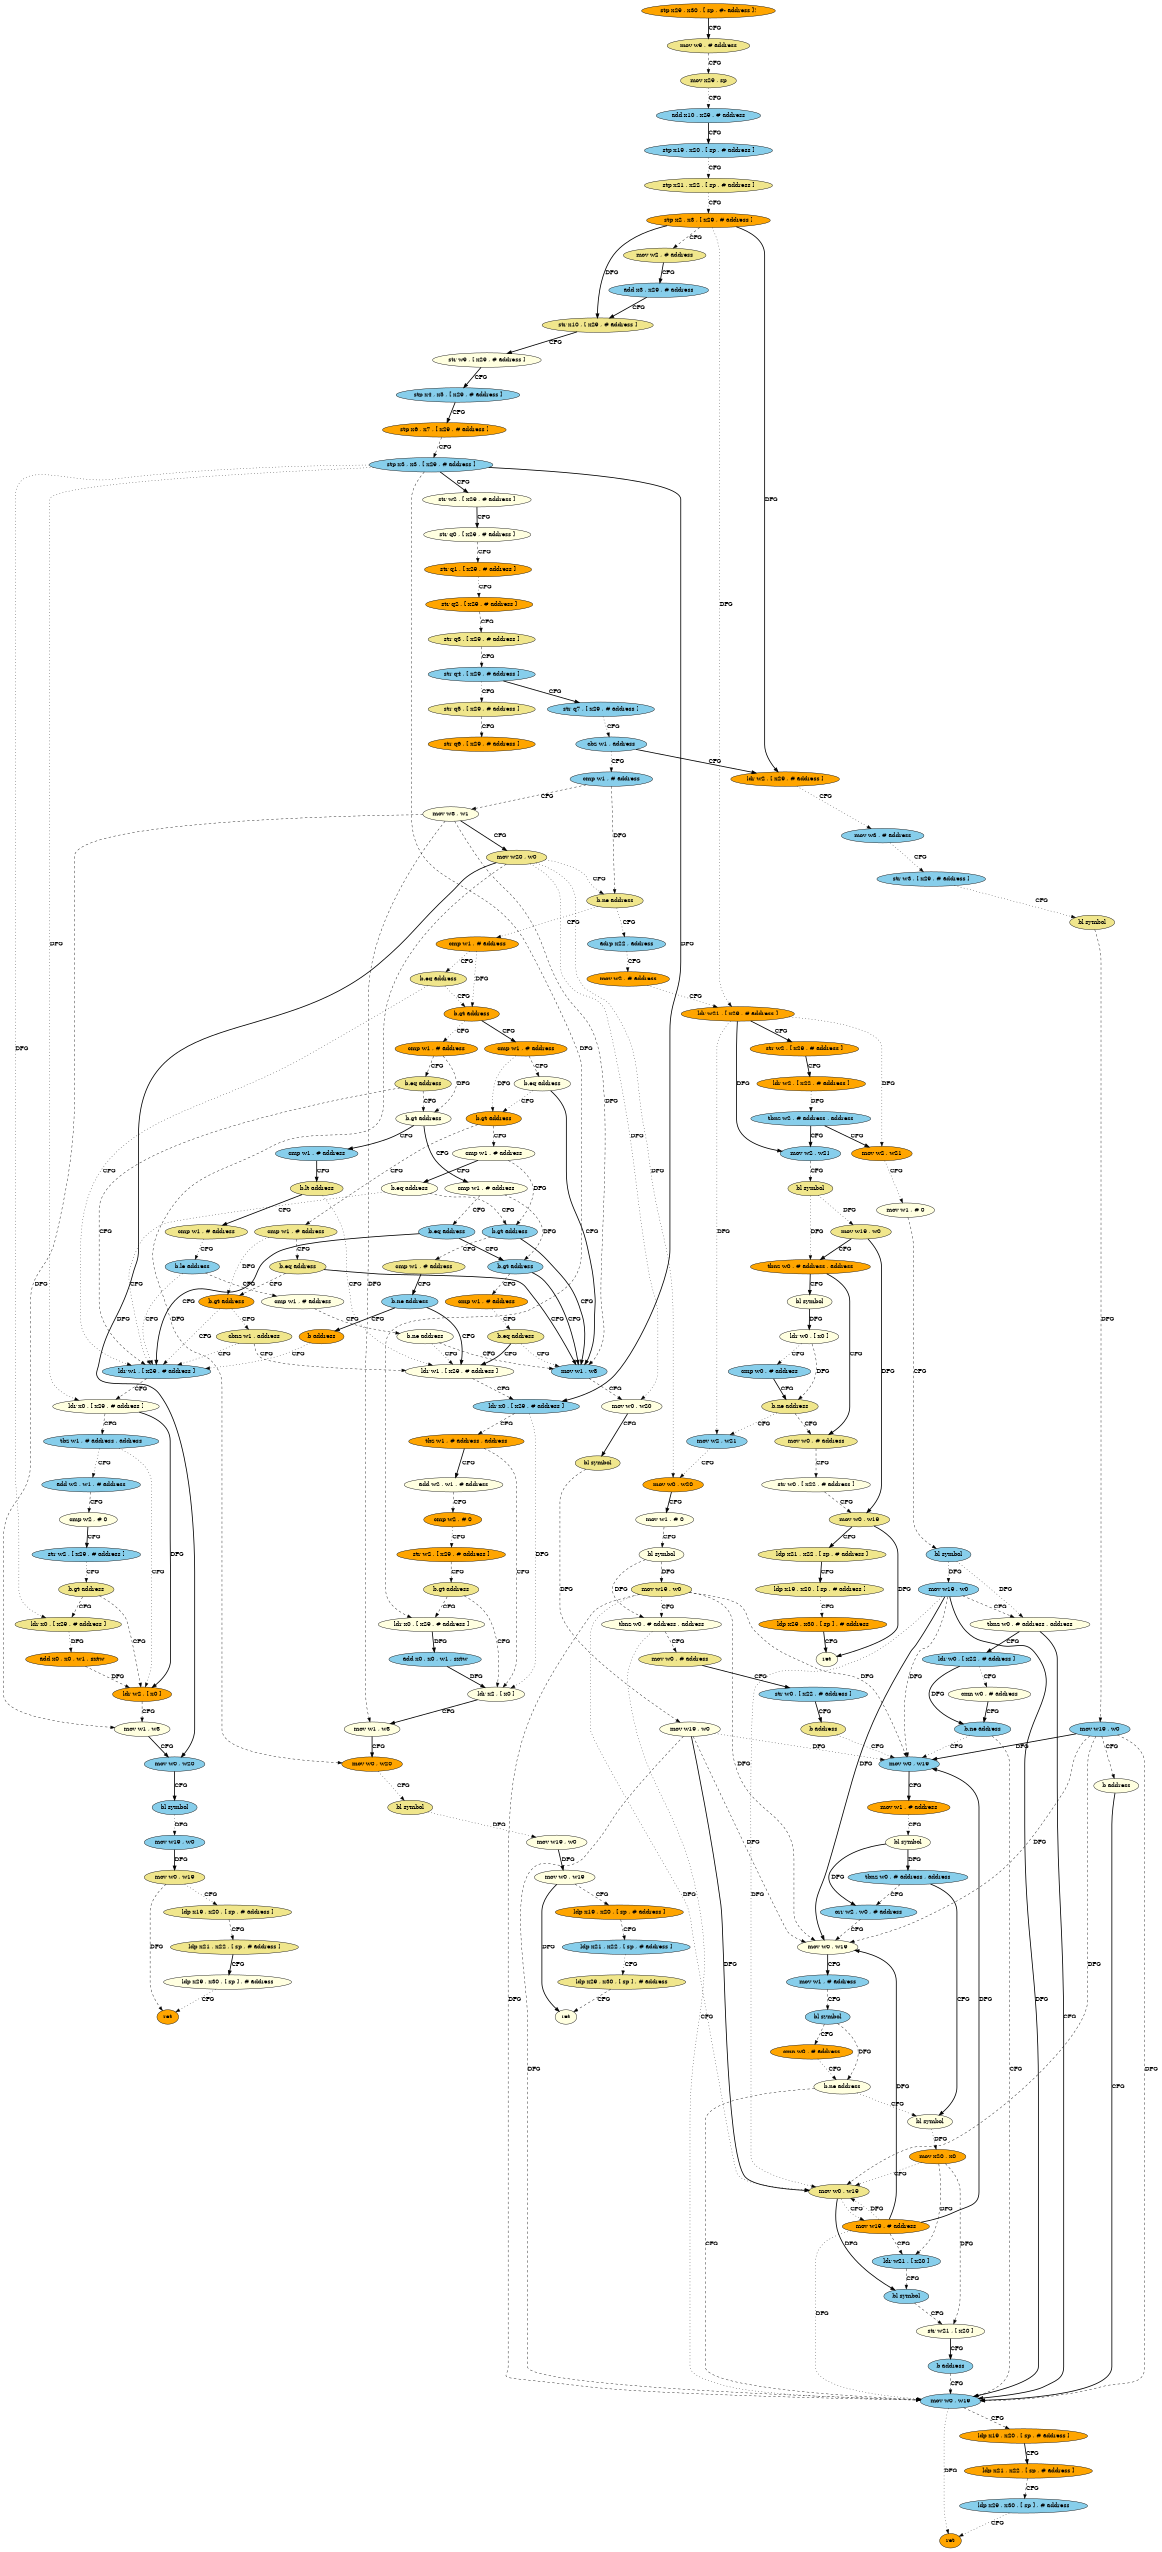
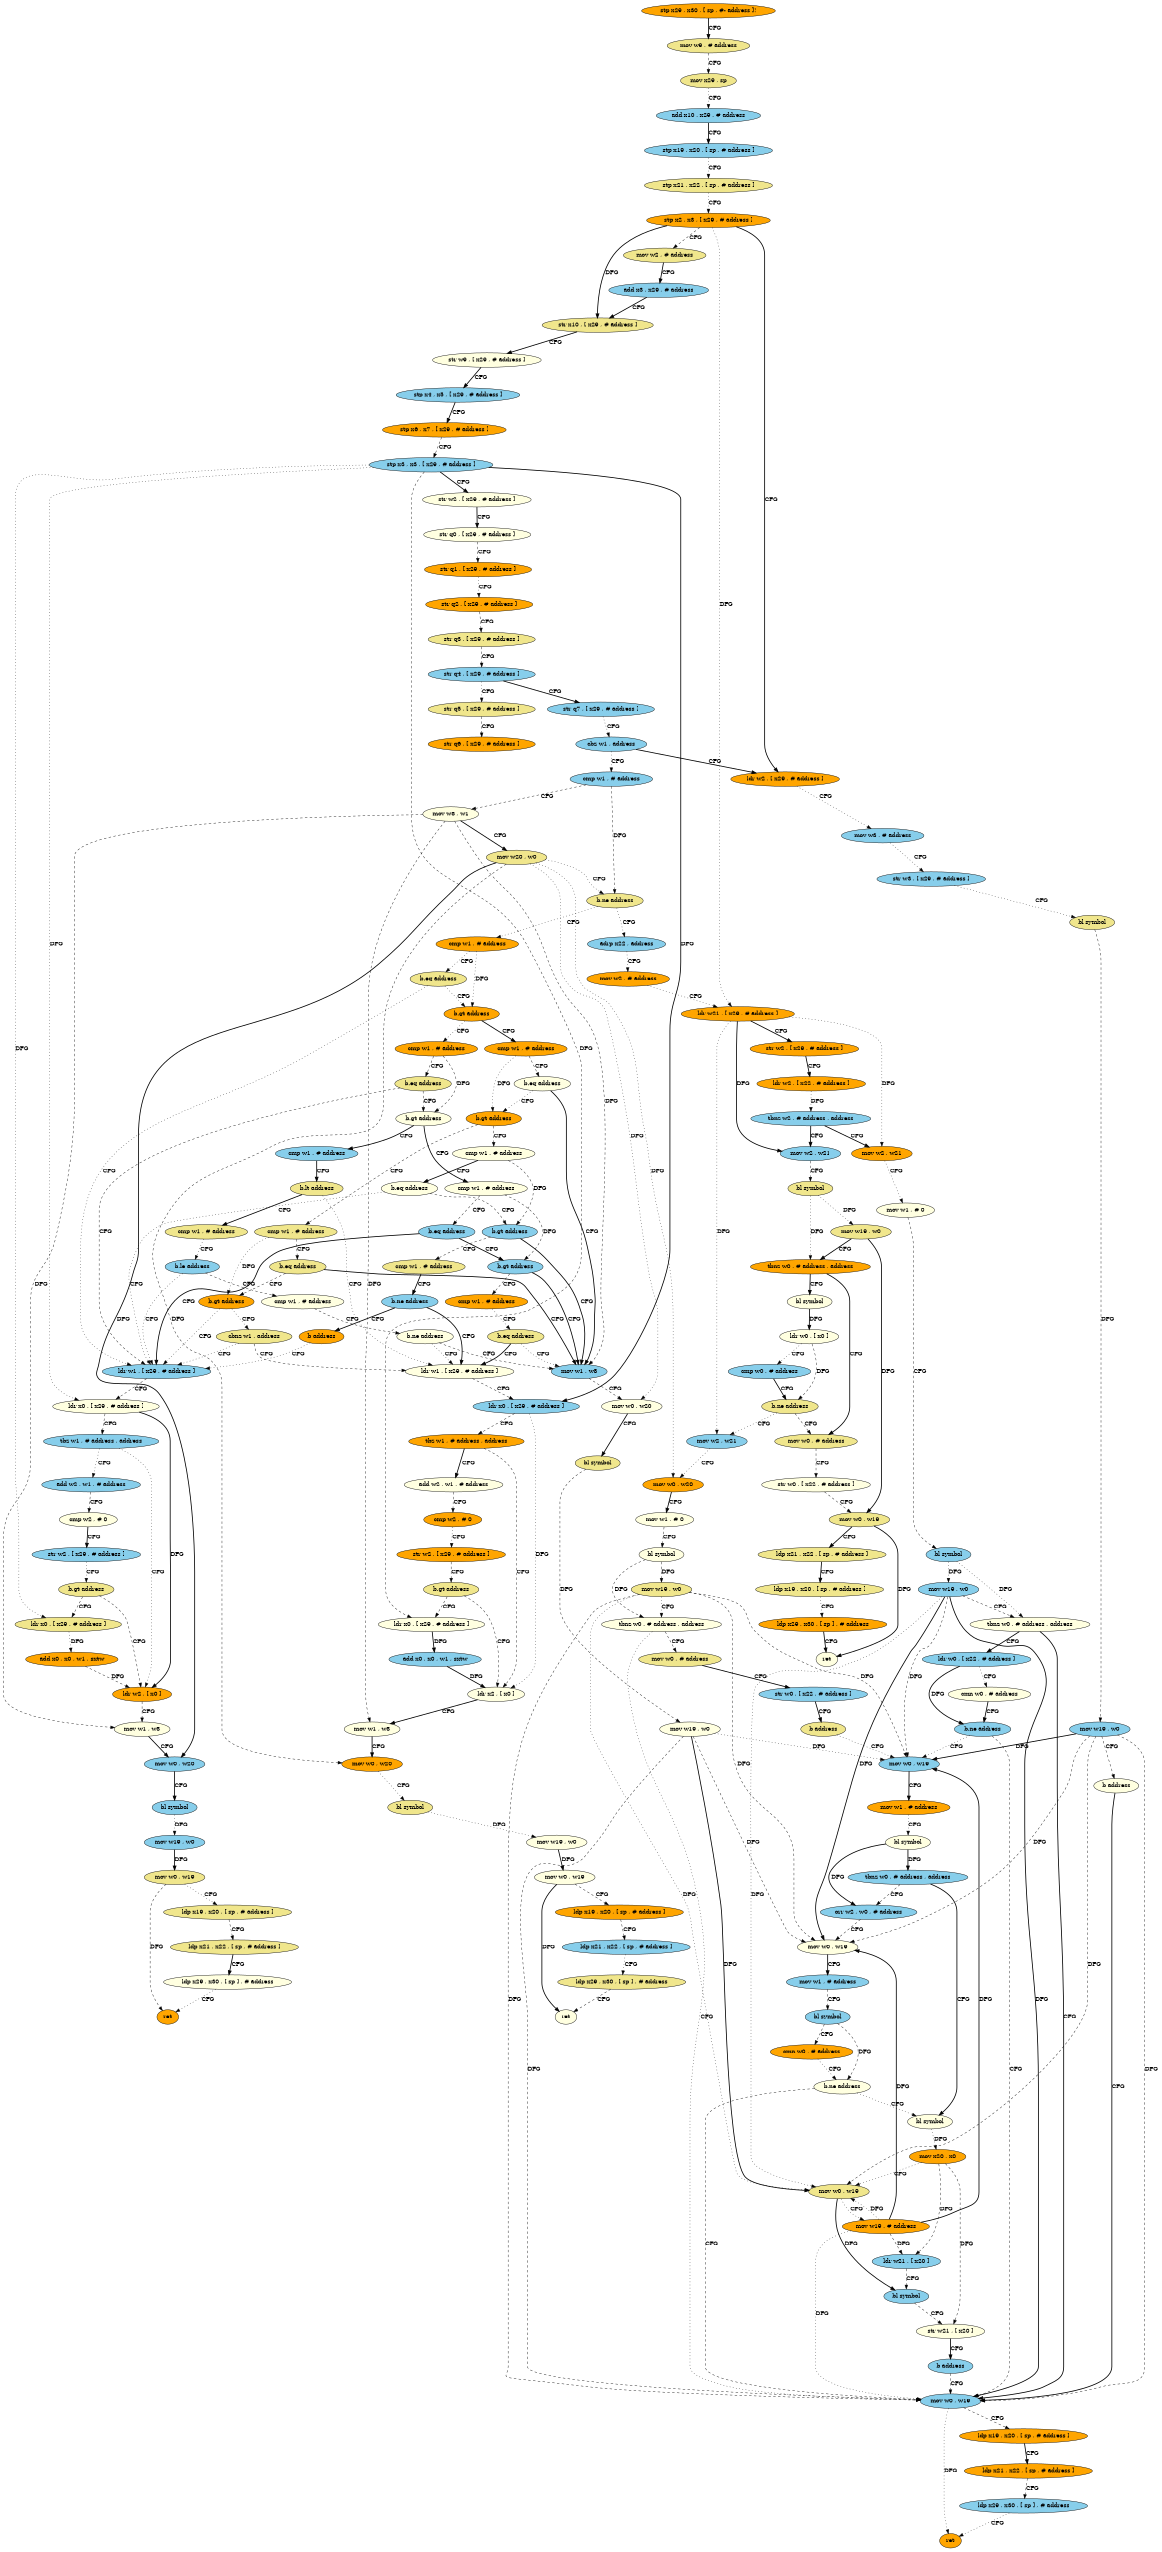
edge "stp x2 , x3 , [ x29 , # address ]" -> "ldr w2 , [ x29 , # address ]": label "DFG" -> "CFG"
edge "mov w19 , # address" -> "ldr w21 , [ x20 ]": label "CFG" -> "DFG"
